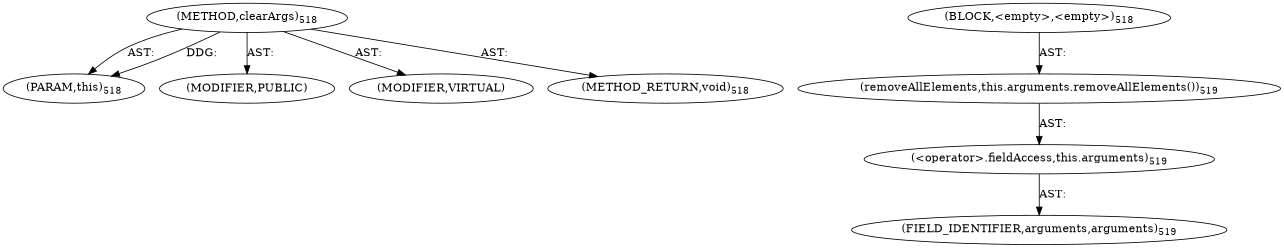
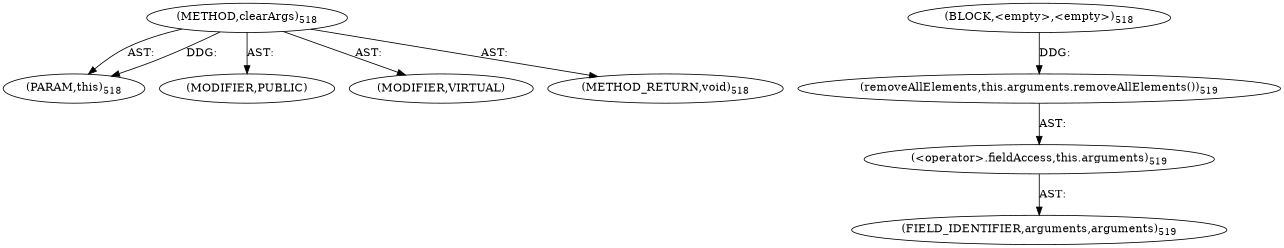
edge "(BLOCK,<empty>,<empty>)" -> "(removeAllElements,this.arguments.removeAllElements())": label "AST: " -> "DDG: "
